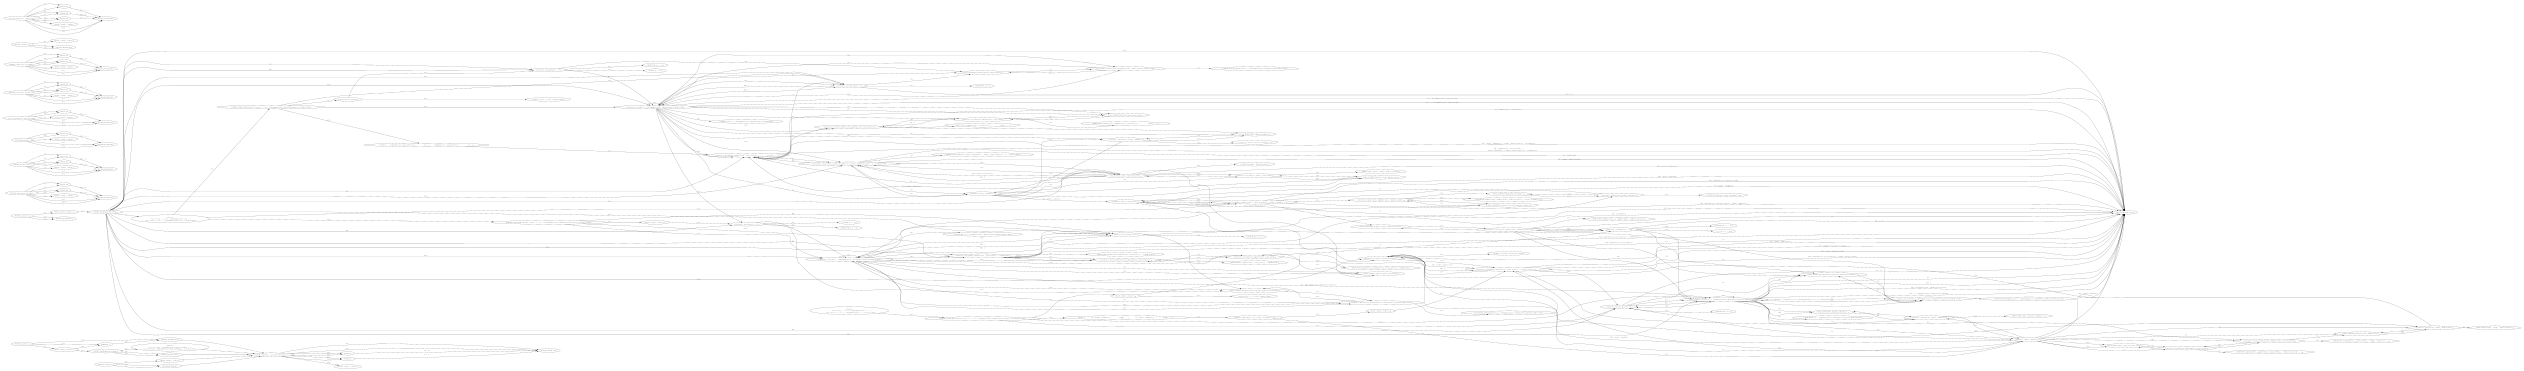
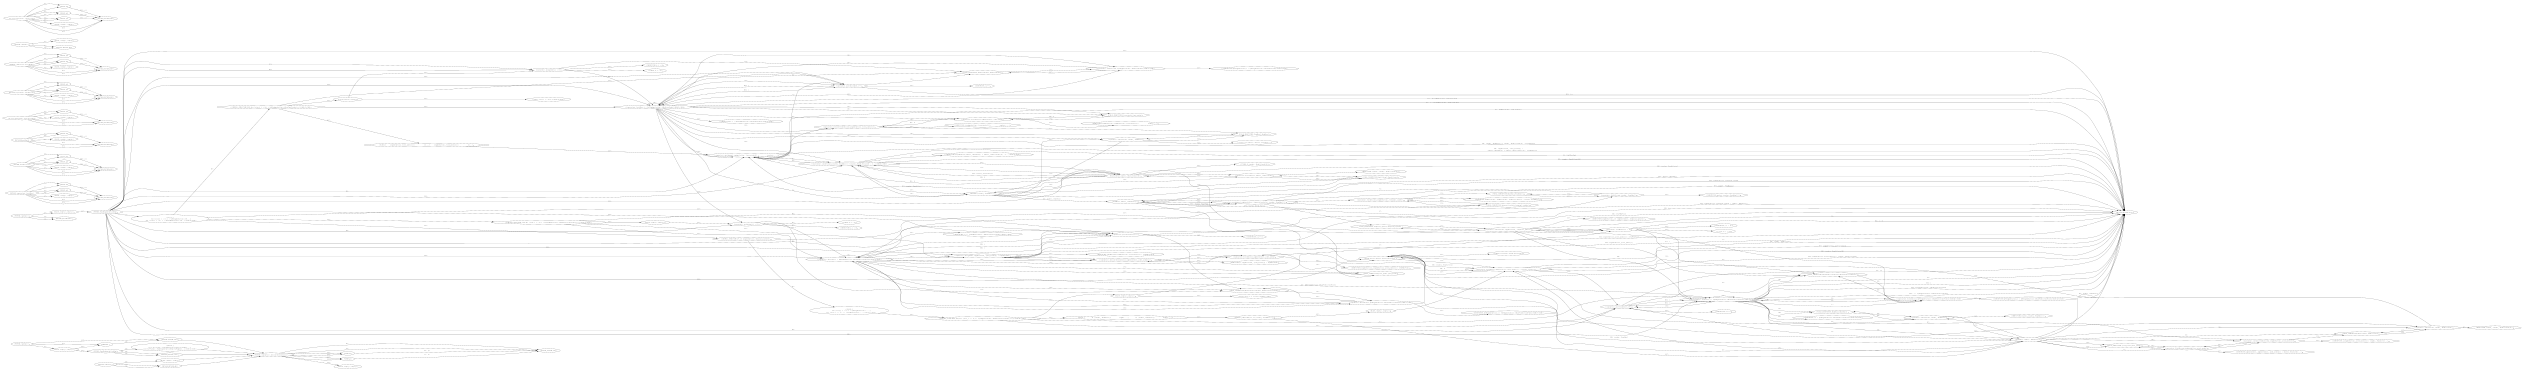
node "(CONTROL_STRUCTURE,IF,if (segmentation_.temporal_update))": added
